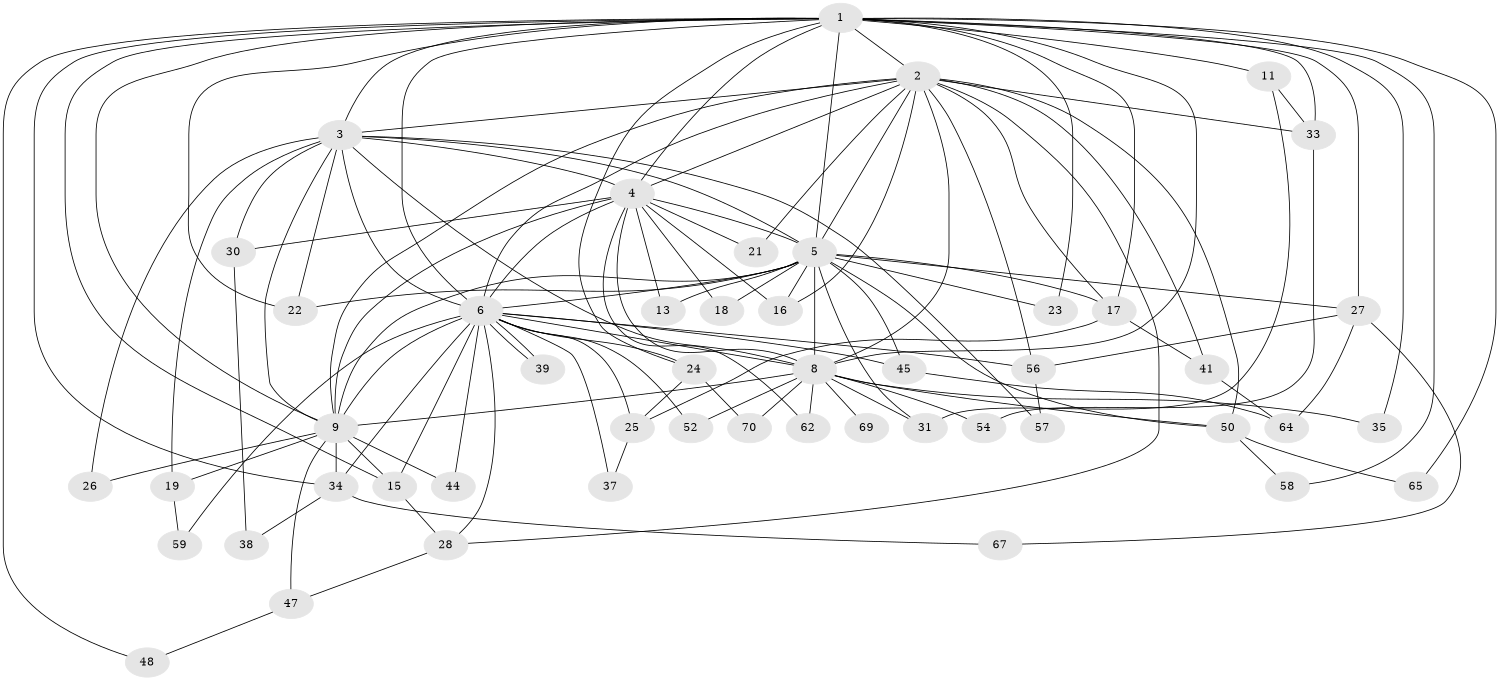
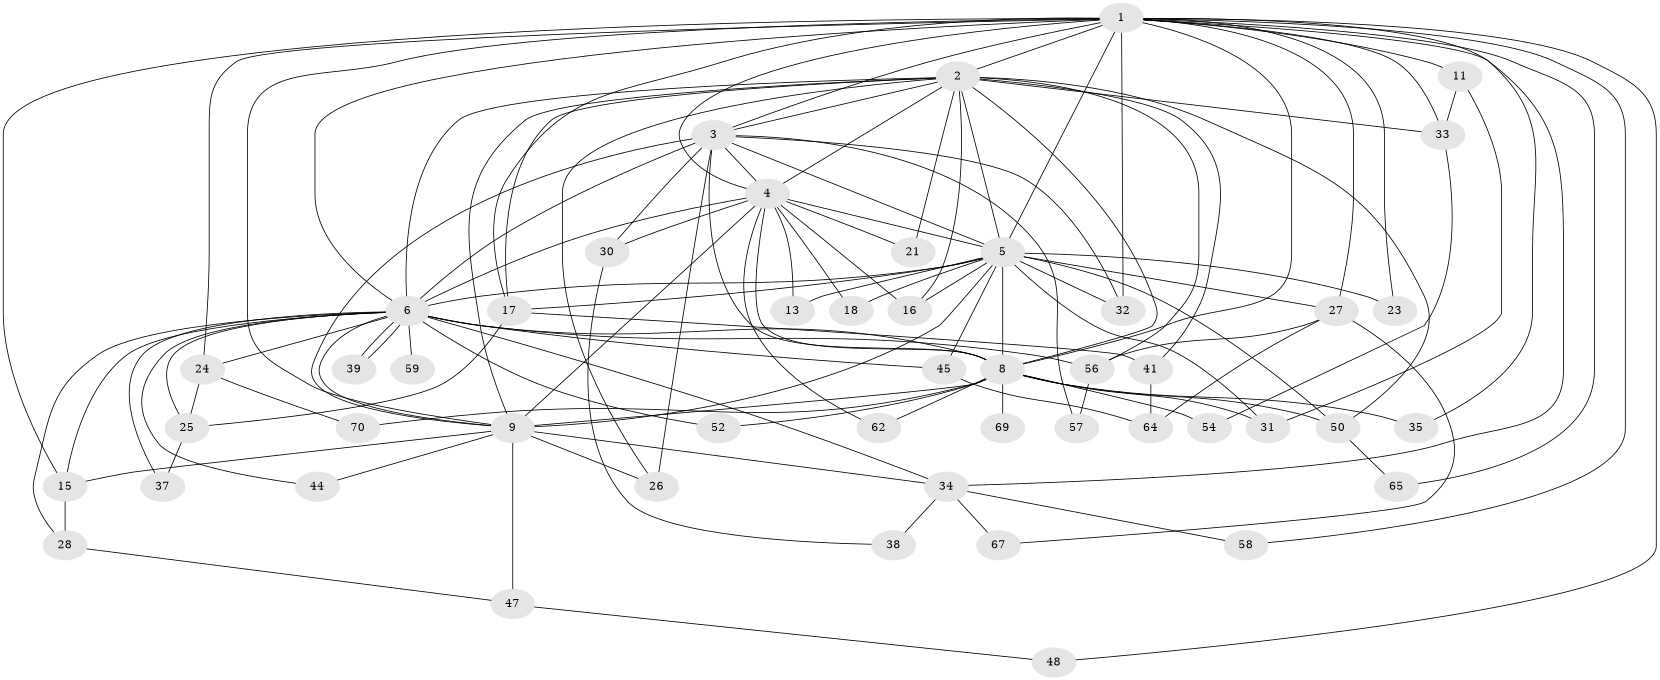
node "22": label "22" -> "32"
edge "50" -- "58": now "34" -- "58"
edge "2" -- "28": now "2" -- "26"
node "19": removed
